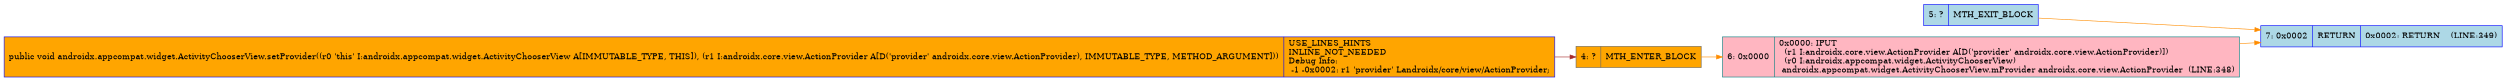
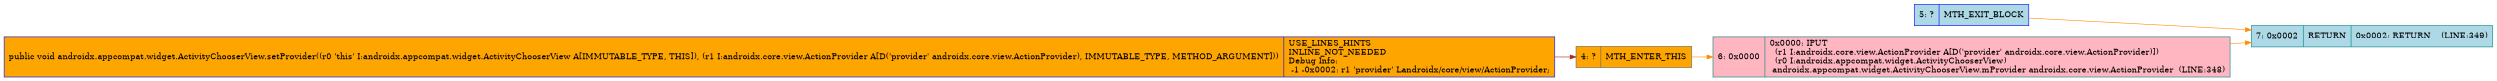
node "7: 0x0002": color blue -> teal
node "4: ?": text "MTH_ENTER_BLOCK" -> "MTH_ENTER_THIS"
